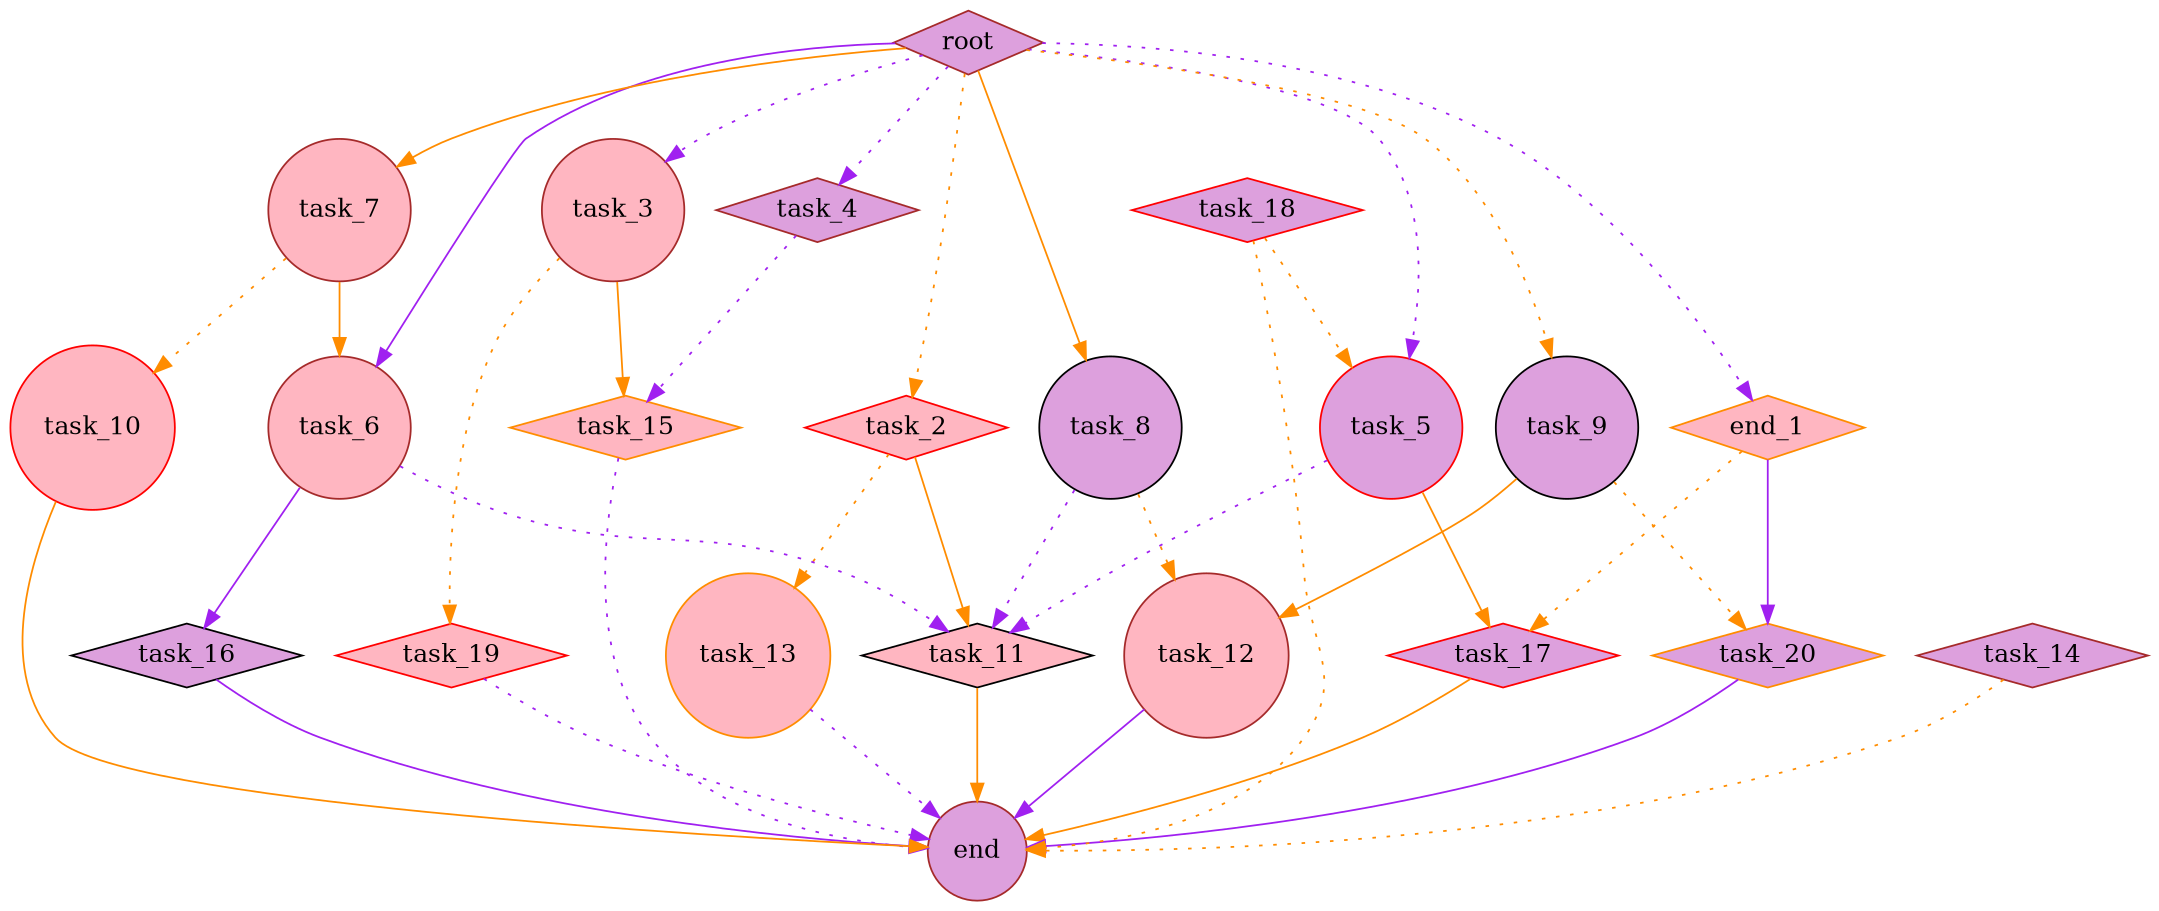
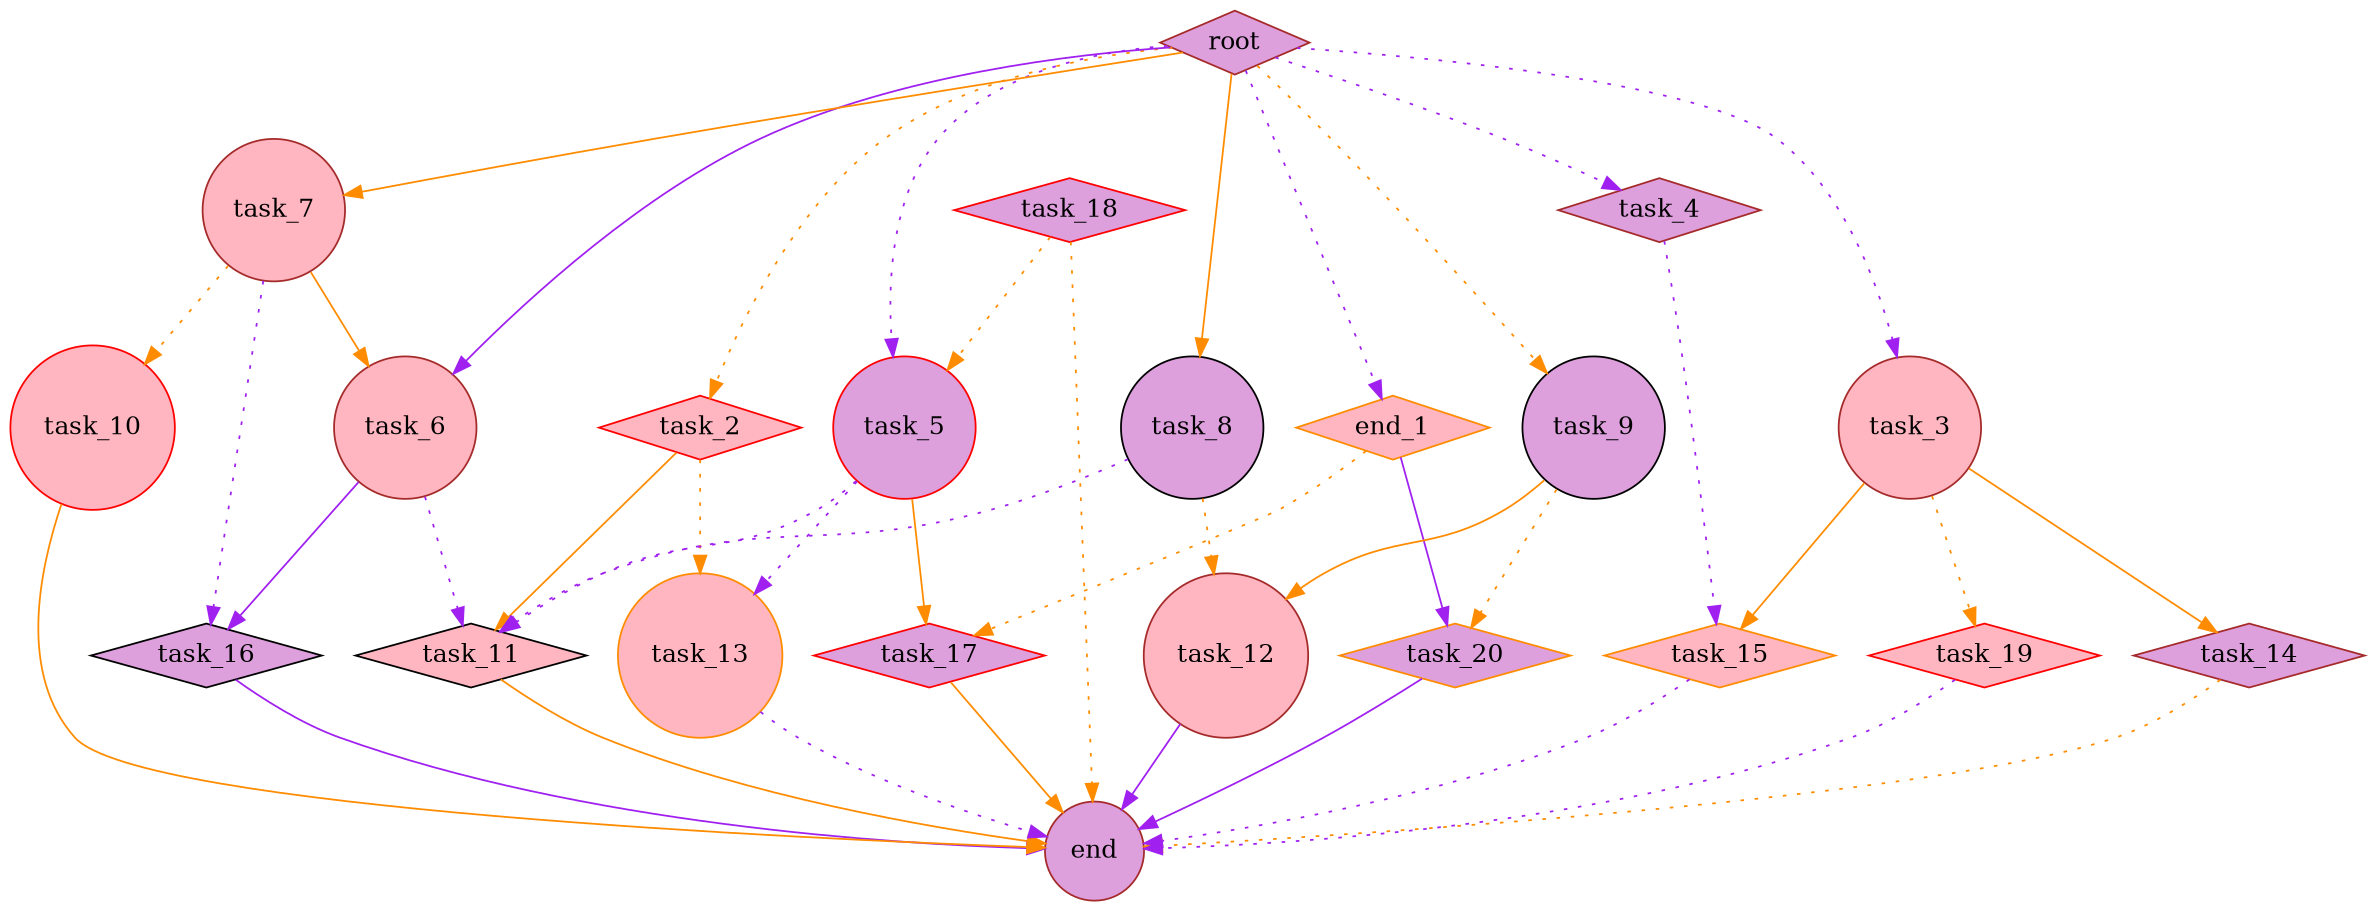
edge "task_7" -> "task_16": added
edge "task_5" -> "task_13": added
edge "task_3" -> "task_14": added
